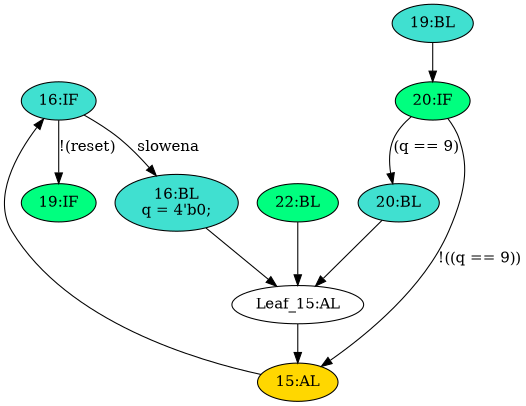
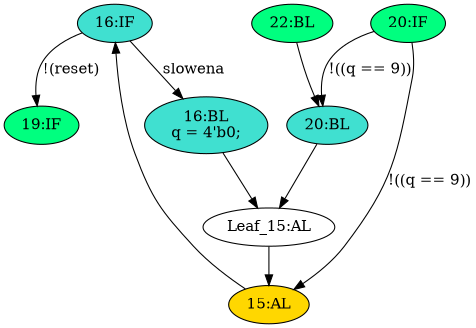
node "19:BL": removed
edge "20:IF" -> "20:BL": label "(q == 9)" -> "!((q == 9))"
edge "22:BL" -> "Leaf_15:AL": now "22:BL" -> "20:BL"
